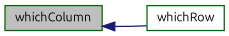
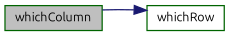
edge "whichRow" -> "whichColumn": reversed
